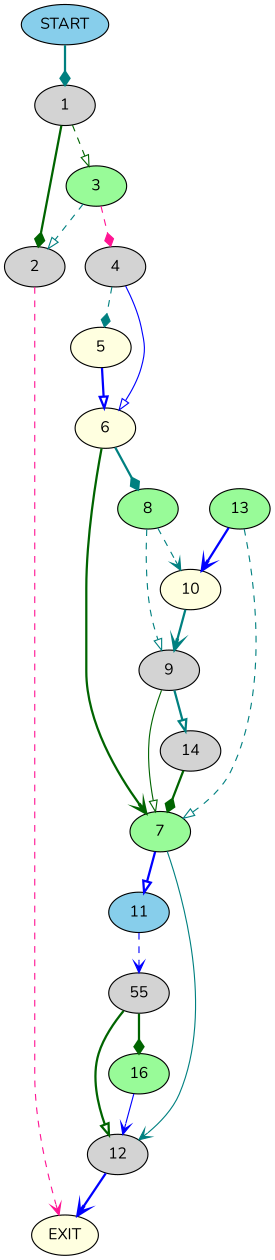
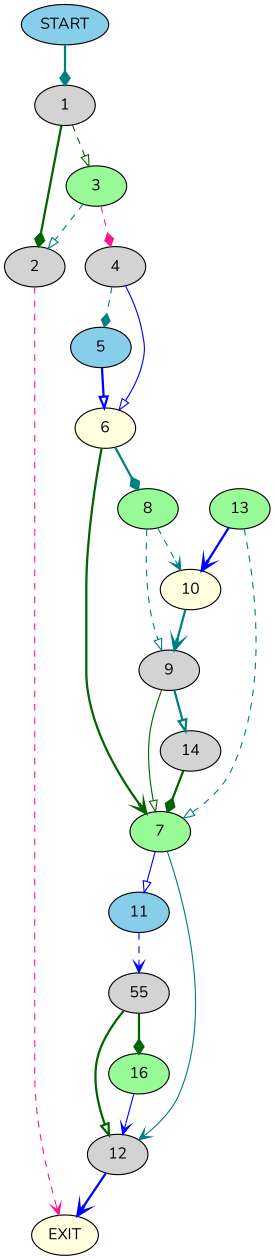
node "5": fillcolor lightyellow -> skyblue
edge "7" -> "11": style bold -> solid
